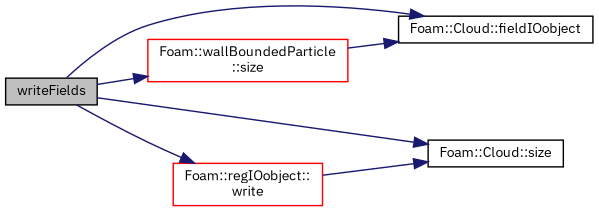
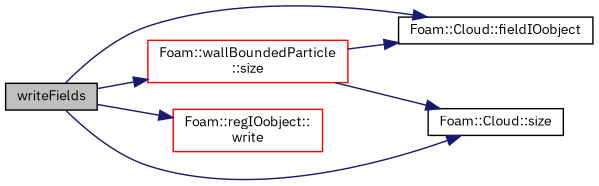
edge "Foam::regIOobject:: write" -> "Foam::Cloud::size": now "Foam::wallBoundedParticle ::size" -> "Foam::Cloud::size"
